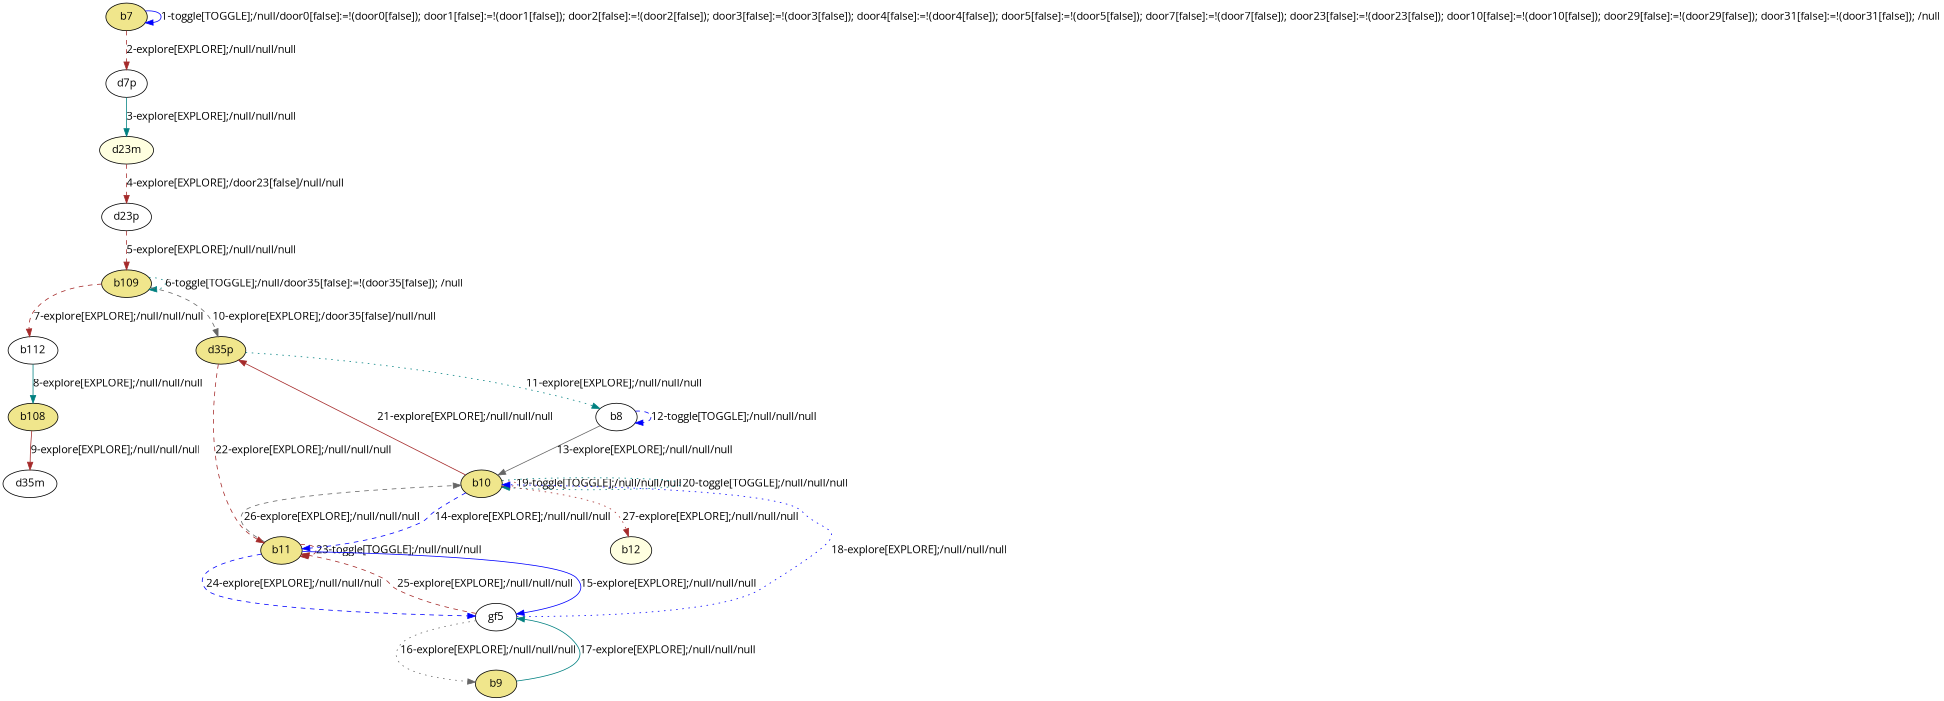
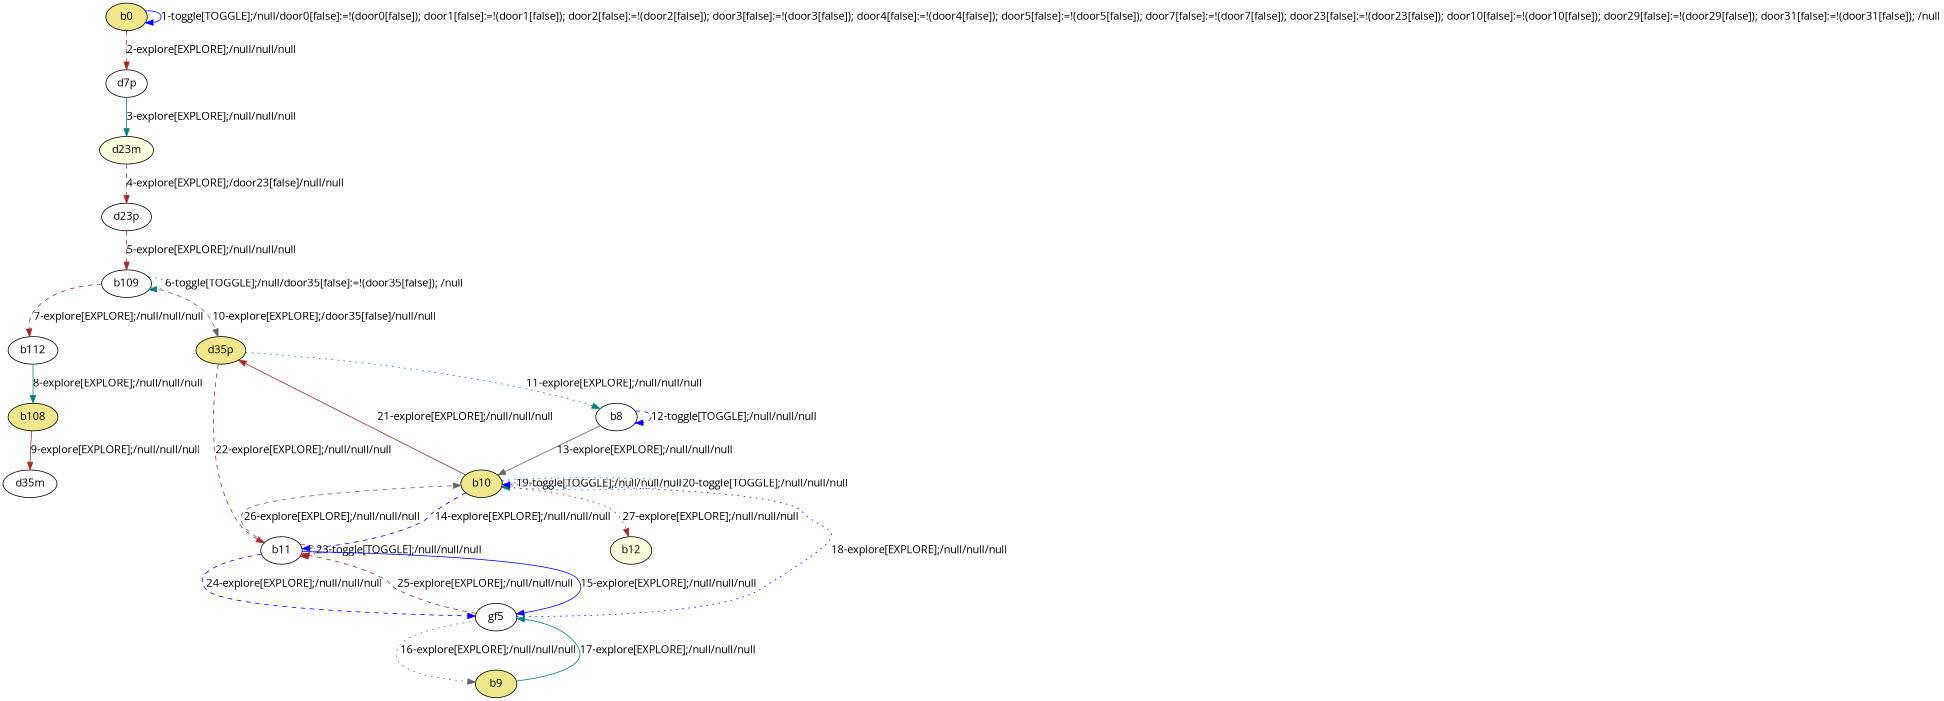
node "b7": label "b7" -> "b0"
node "b109": fillcolor khaki -> white
node "b11": fillcolor khaki -> white
